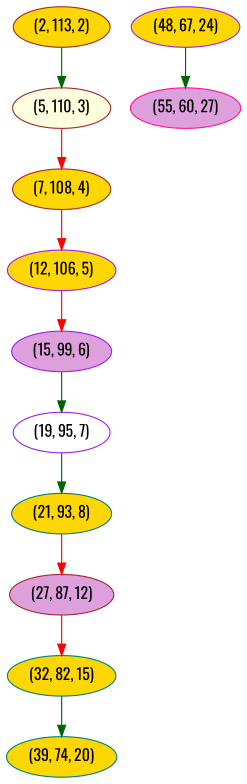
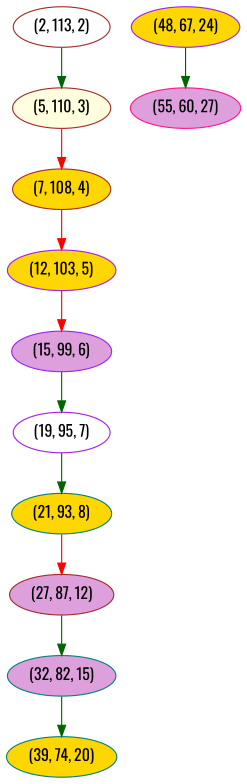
node "(2, 113, 2)": fillcolor gold -> white
node "(12, 106, 5)": label "(12, 106, 5)" -> "(12, 103, 5)"
edge "(27, 87, 12)" -> "(32, 82, 15)": color red -> darkgreen
node "(32, 82, 15)": fillcolor gold -> plum
